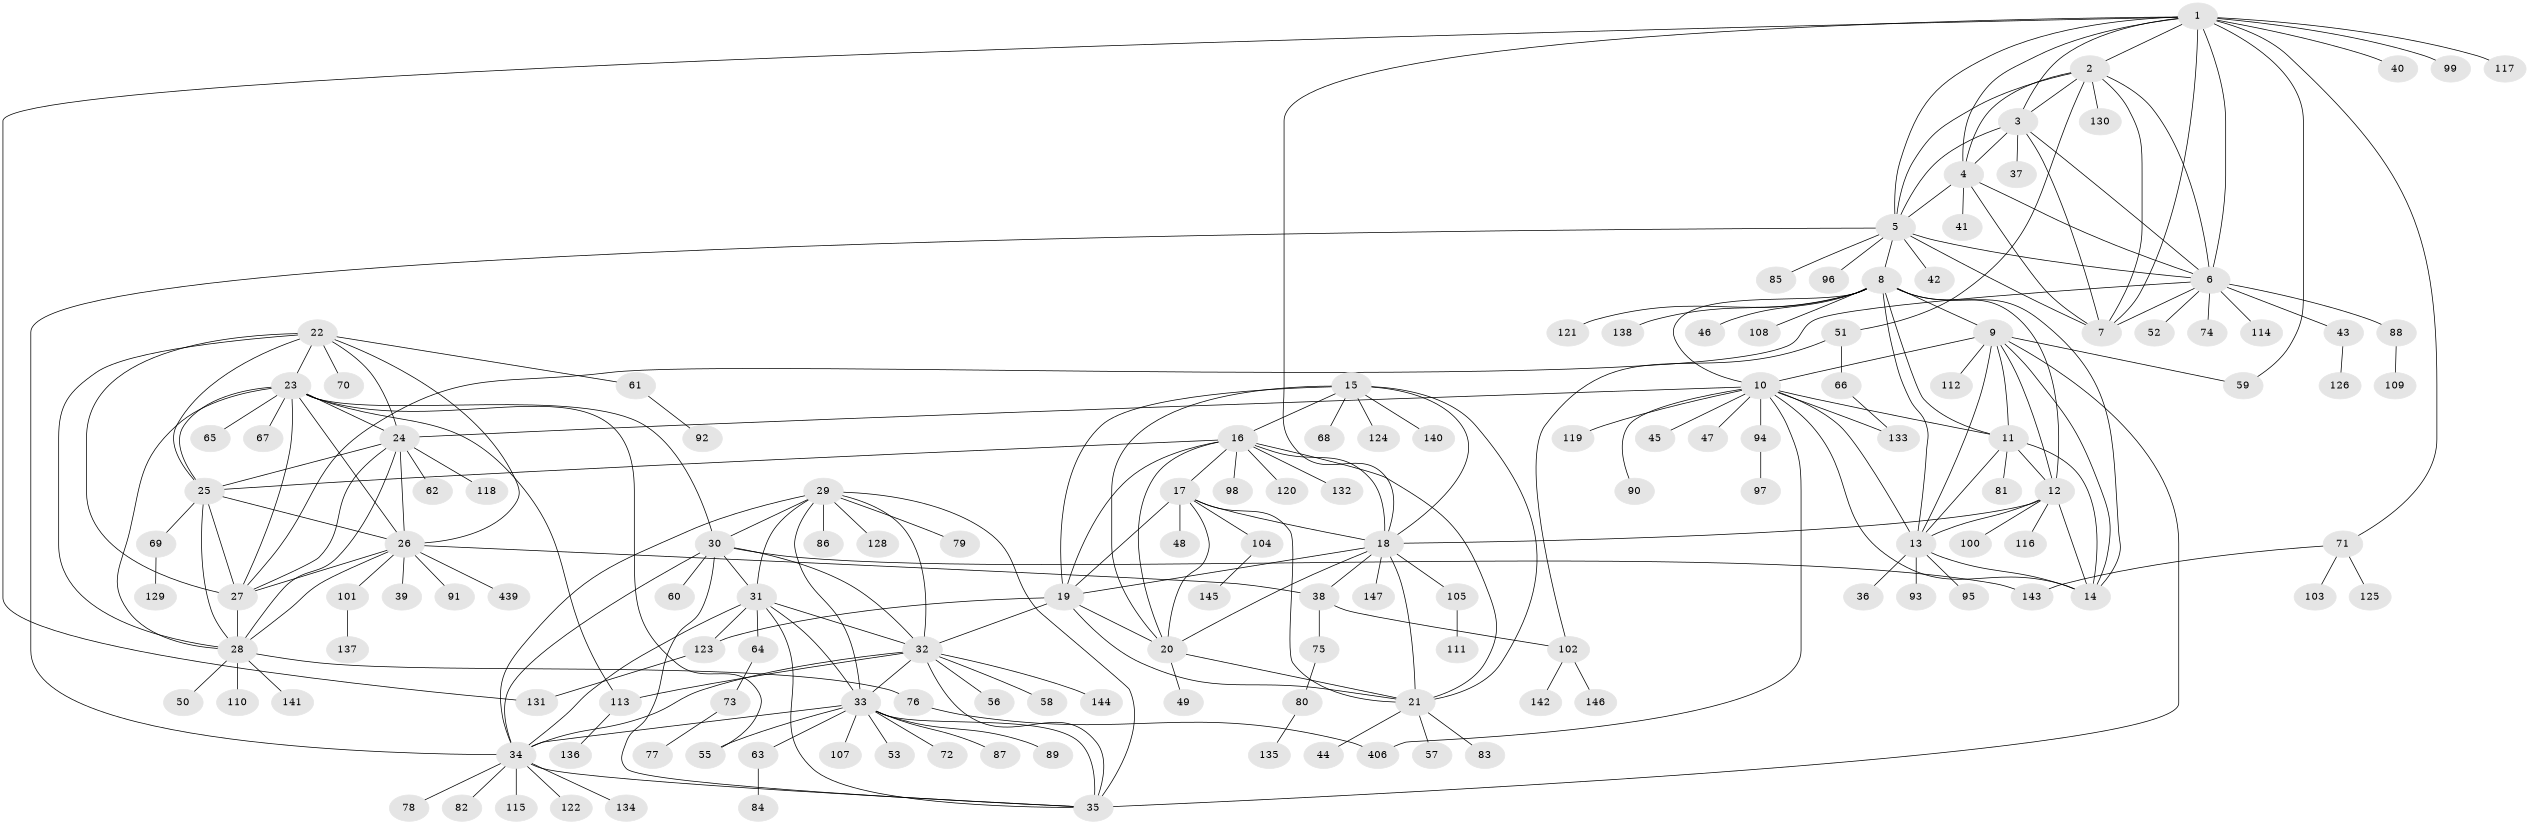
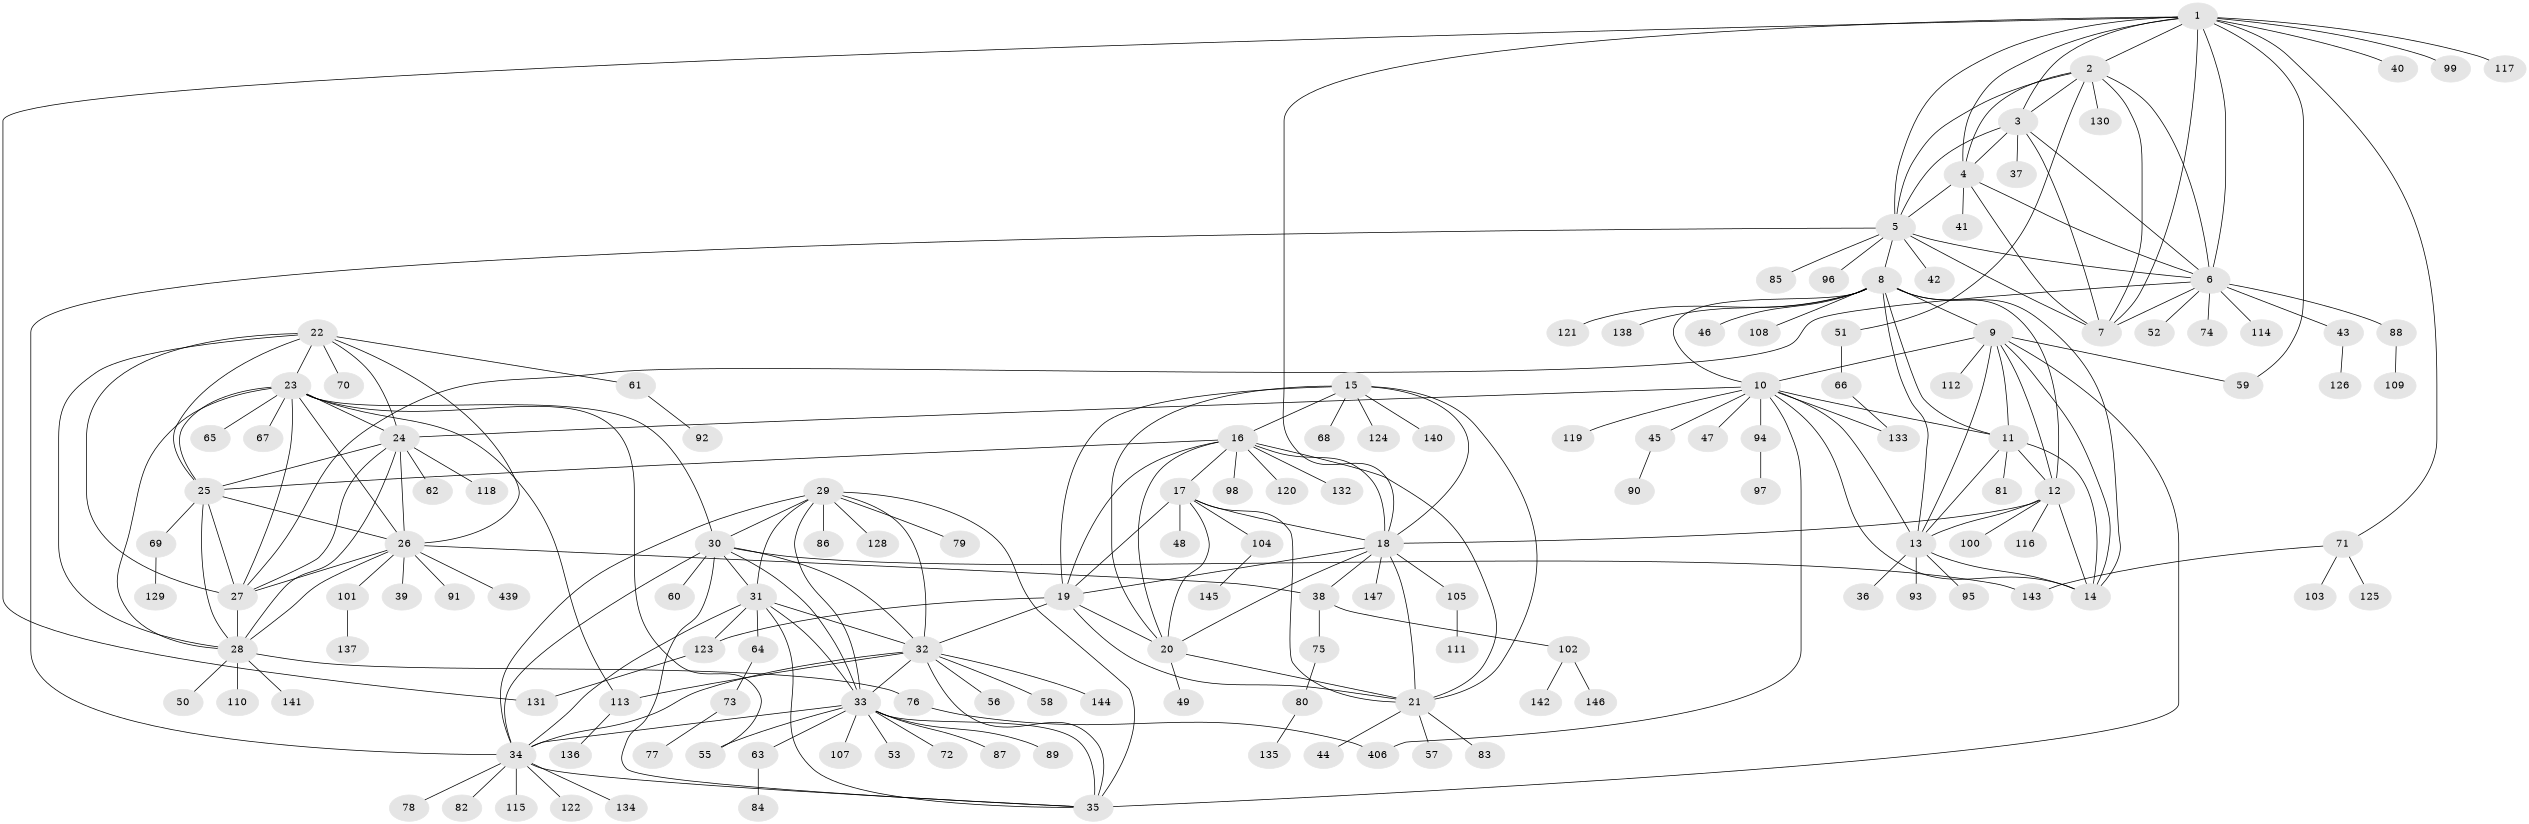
edge "51" -- "102": removed
edge "10" -- "90": now "45" -- "90"
edge "30" -- "33": added
